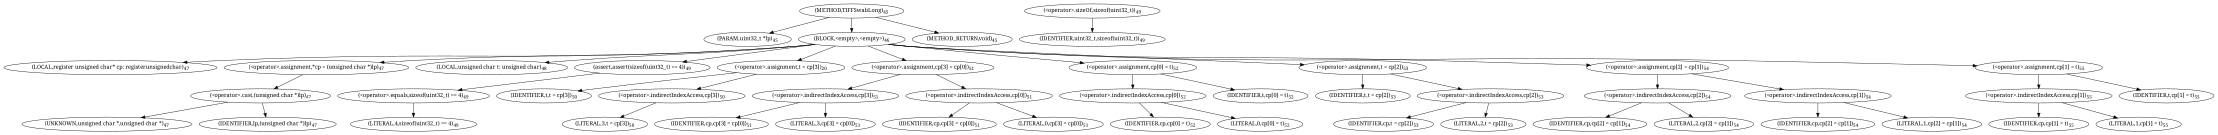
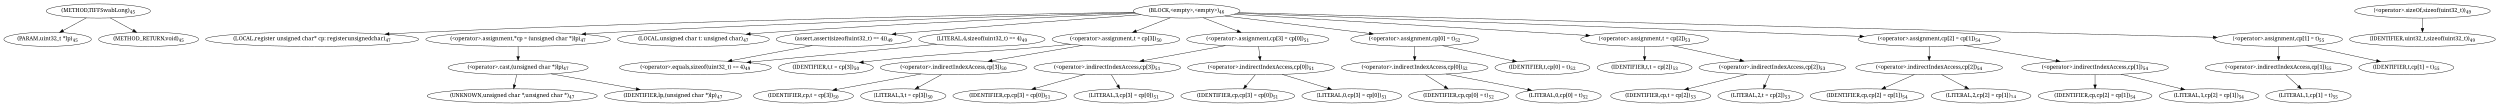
edge "(METHOD,TIFFSwabLong)" -> "(BLOCK,<empty>,<empty>)": removed
node "(LOCAL,unsigned char t: unsigned char)": text "48" -> "47"
node "(<operator>.assignment,t = cp[3])": text "20" -> "50"
node "(IDENTIFIER,cp,t = cp[3])": added
edge "(<operator>.equals,sizeof(uint32_t) == 4)" -> "(LITERAL,4,sizeof(uint32_t) == 4)": reversed
node "(LITERAL,2,cp[2] = cp[1])": text "54" -> "14"
node "(IDENTIFIER,cp,cp[1] = t)": removed
